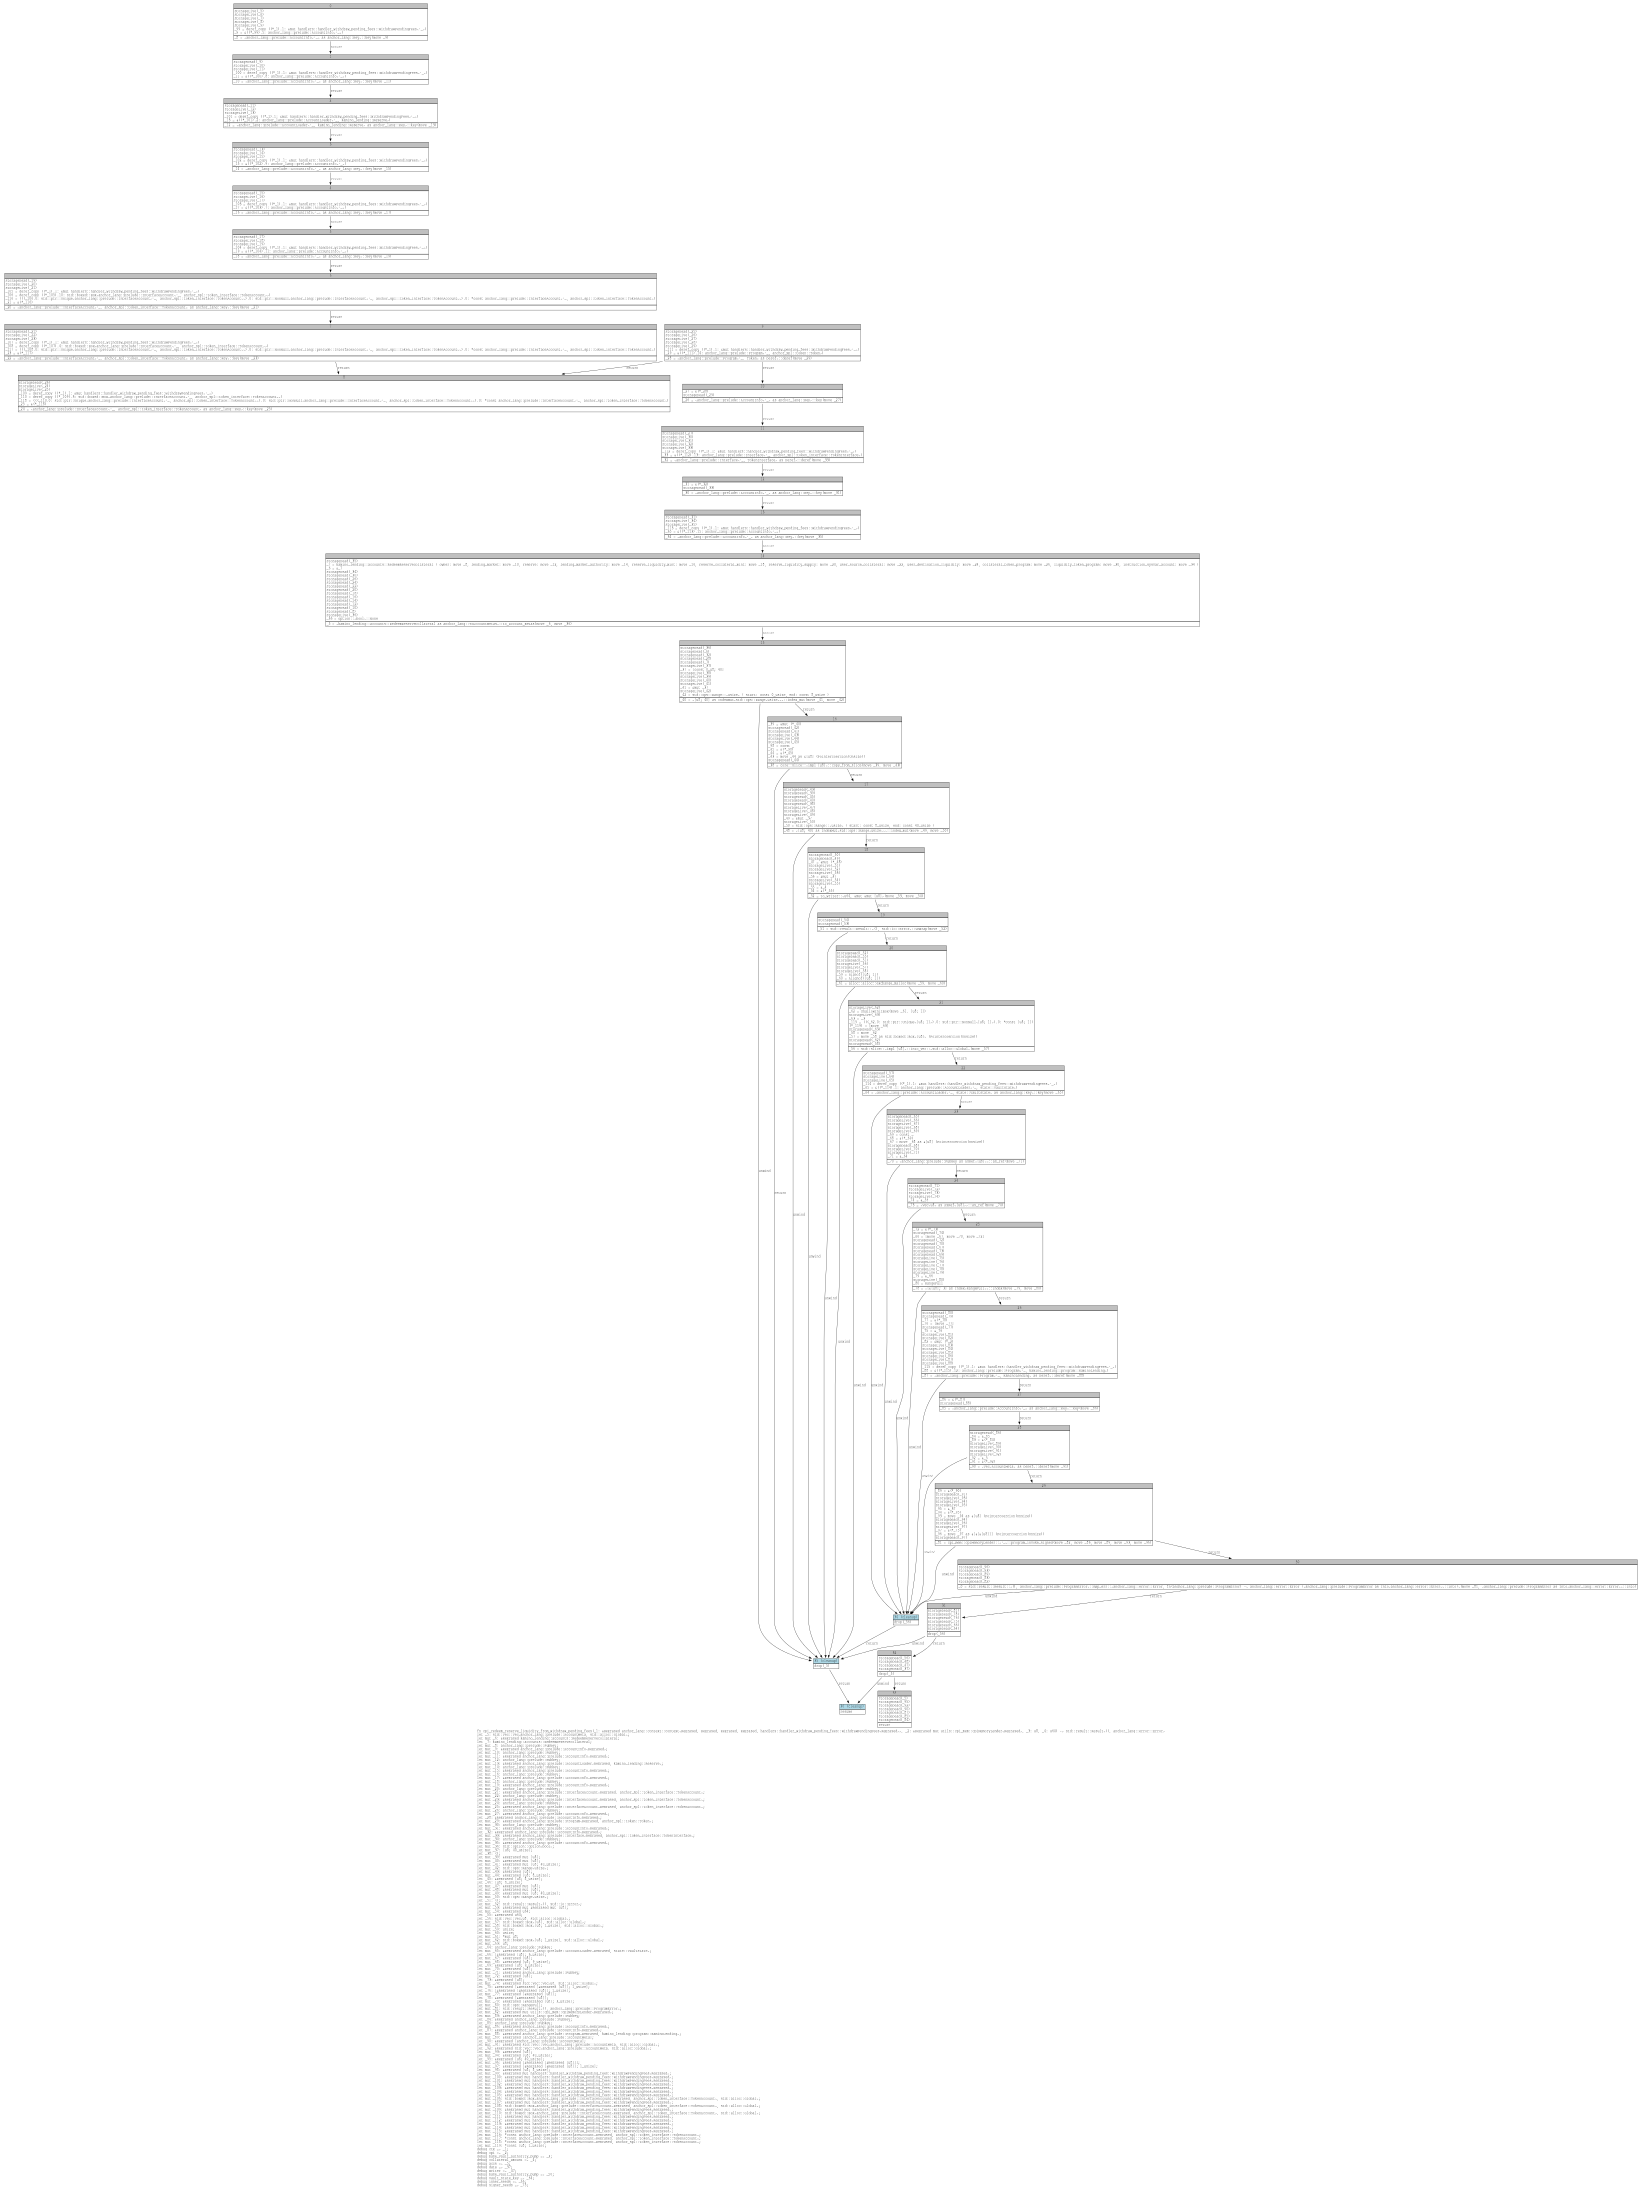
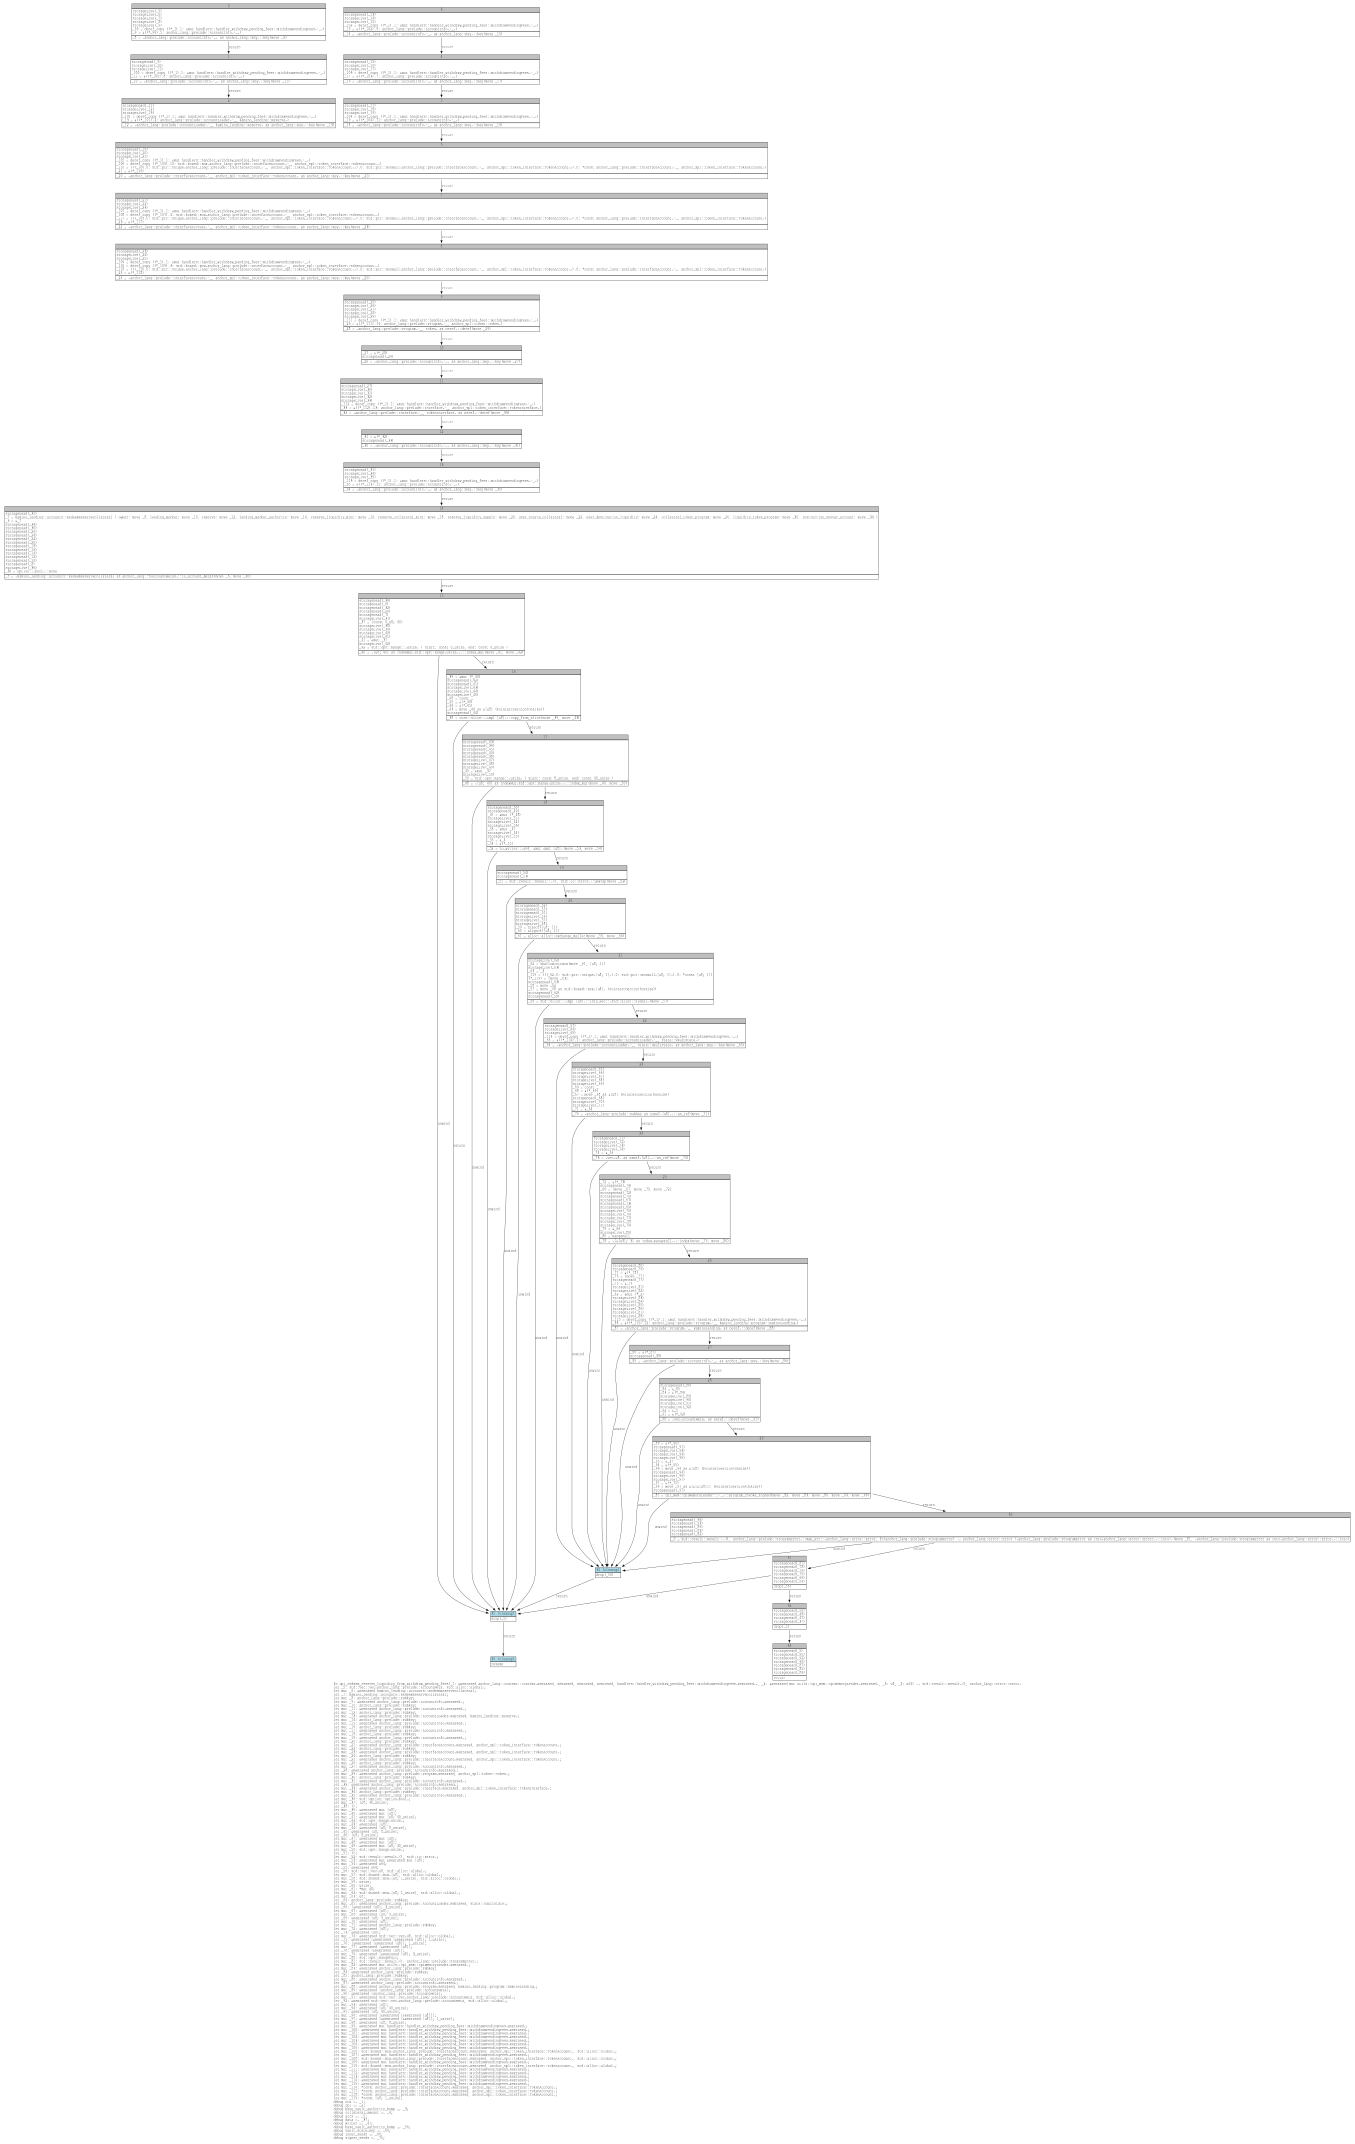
edge "2" -> "3": removed, label "return"
edge "9" -> "8": reversed
edge "27" -> "34 (cleanup)": added, label "unwind"
edge "32" -> "36 (cleanup)": removed, label "unwind"
